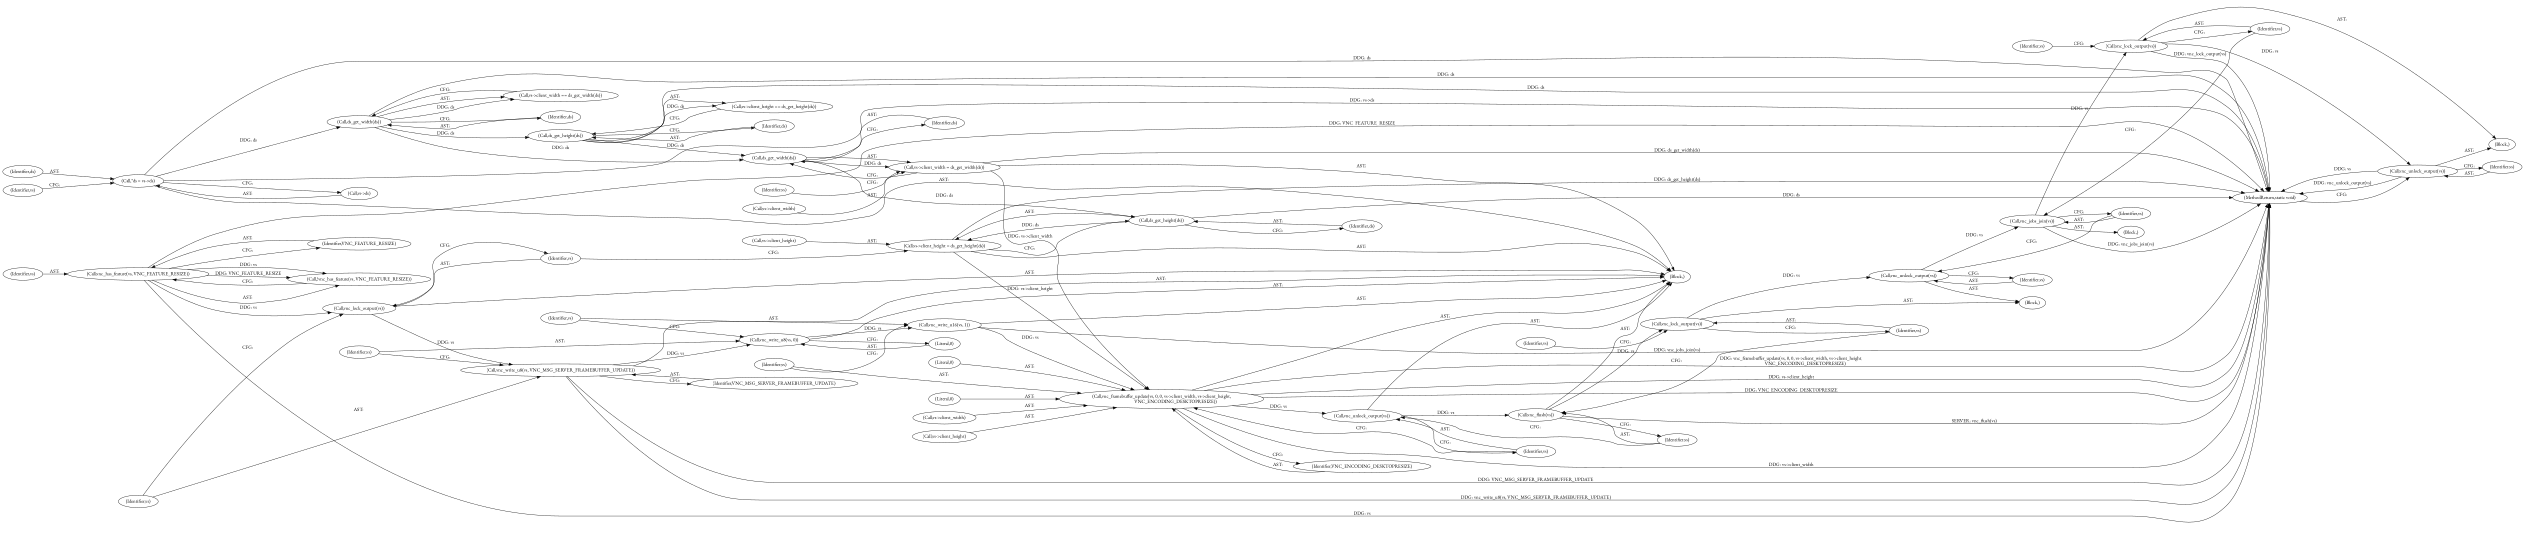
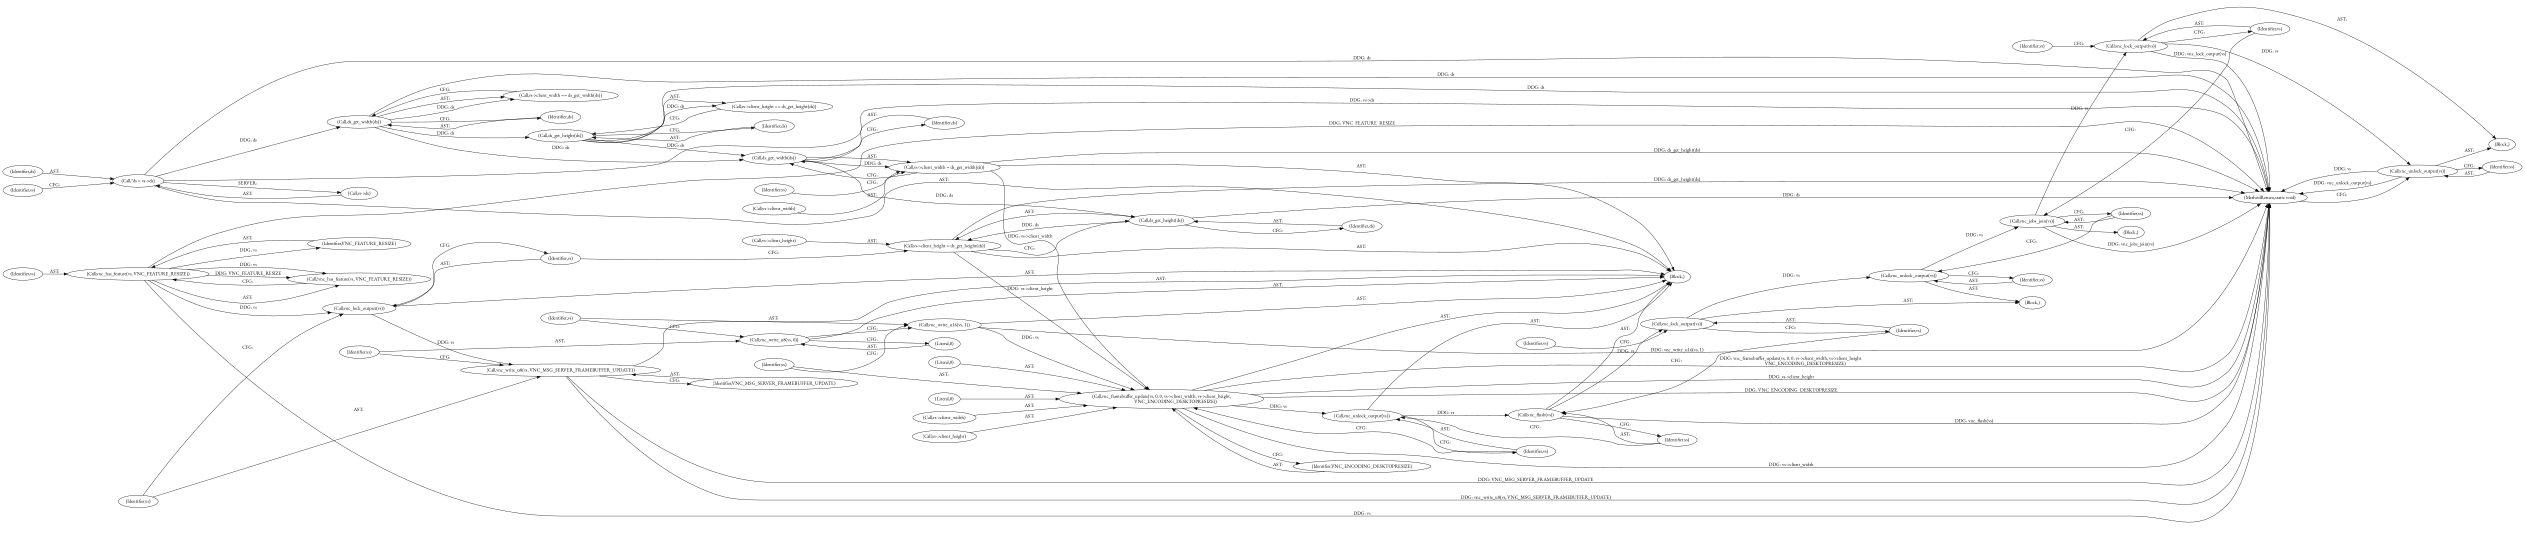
edge "(Call,vs->client_width = ds_get_width(ds))" -> "(MethodReturn,static void)": label "DDG: ds_get_width(ds)" -> "DDG: ds_get_height(ds)"
edge "(Call,*ds = vs->ds)" -> "(Call,vs->ds)": label "CFG: " -> "SERVER: "
edge "(Call,vnc_has_feature(vs, VNC_FEATURE_RESIZE))" -> "(Identifier,VNC_FEATURE_RESIZE)": label "CFG: " -> "DDG: vs"
edge "(Call,vnc_write_u8(vs, 0))" -> "(Call,vnc_write_u16(vs, 1))": label "DDG: vs" -> "CFG: "
edge "(Call,vnc_write_u16(vs, 1))" -> "(MethodReturn,static void)": label "DDG: vnc_jobs_join(vs)" -> "DDG: vnc_write_u16(vs, 1)"
edge "(Call,vnc_write_u8(vs, VNC_MSG_SERVER_FRAMEBUFFER_UPDATE))" -> "(Call,vnc_write_u8(vs, 0))": removed, label "DDG: vs"
edge "(Call,vnc_flush(vs))" -> "(MethodReturn,static void)": label "SERVER: vnc_flush(vs)" -> "DDG: vnc_flush(vs)"
